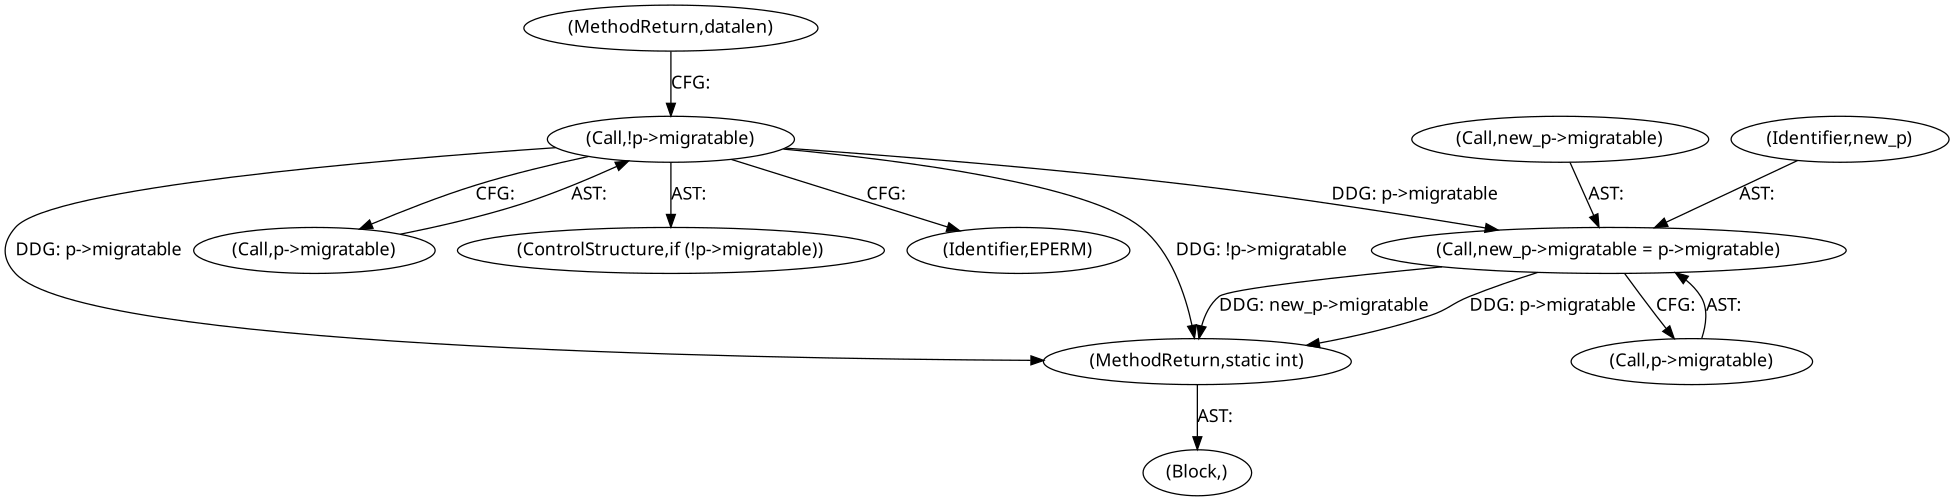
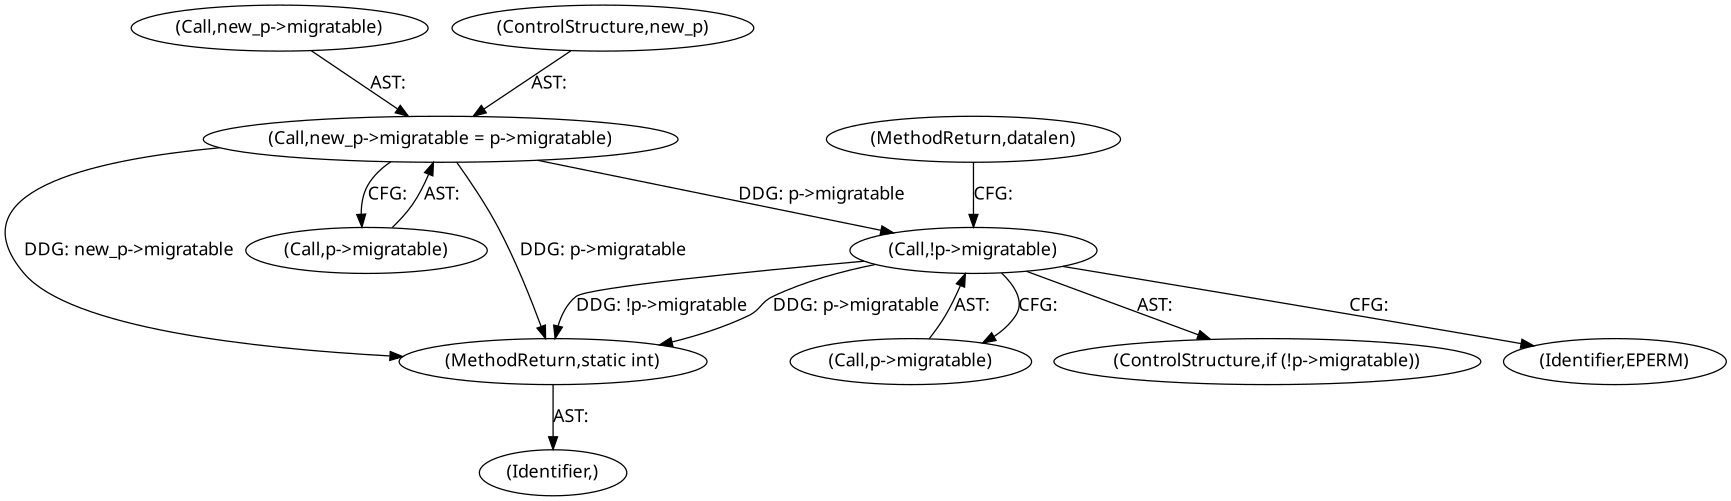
node "(Identifier,new_p)": label "(Identifier,new_p)" -> "(ControlStructure,new_p)"
edge "(Call,!p->migratable)" -> "(Call,new_p->migratable = p->migratable)": reversed
node "(Block,)": label "(Block,)" -> "(Identifier,)"
